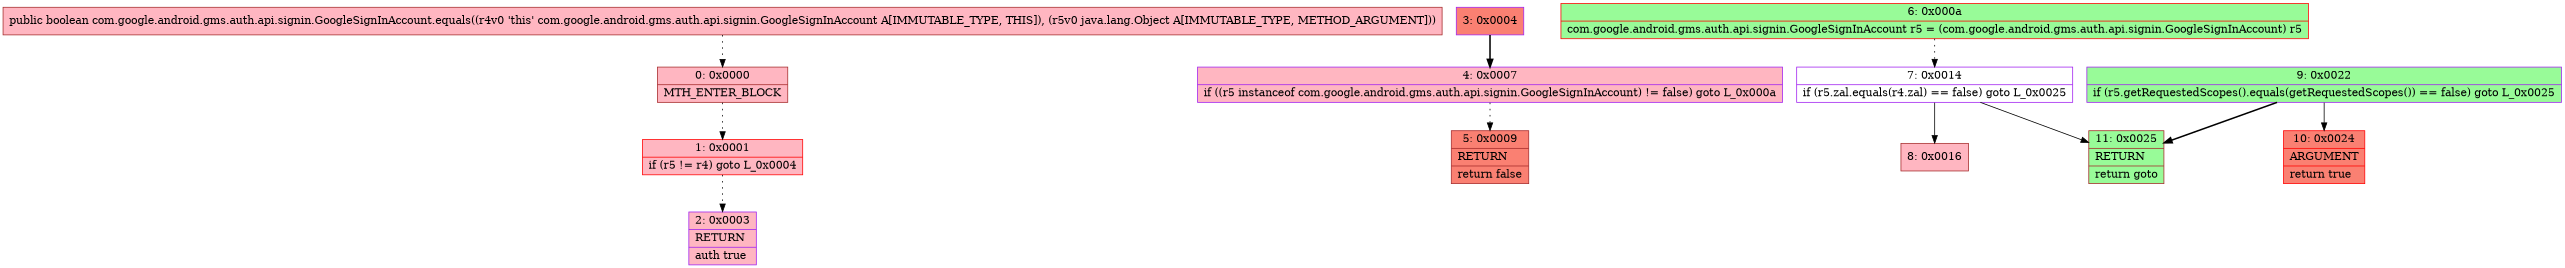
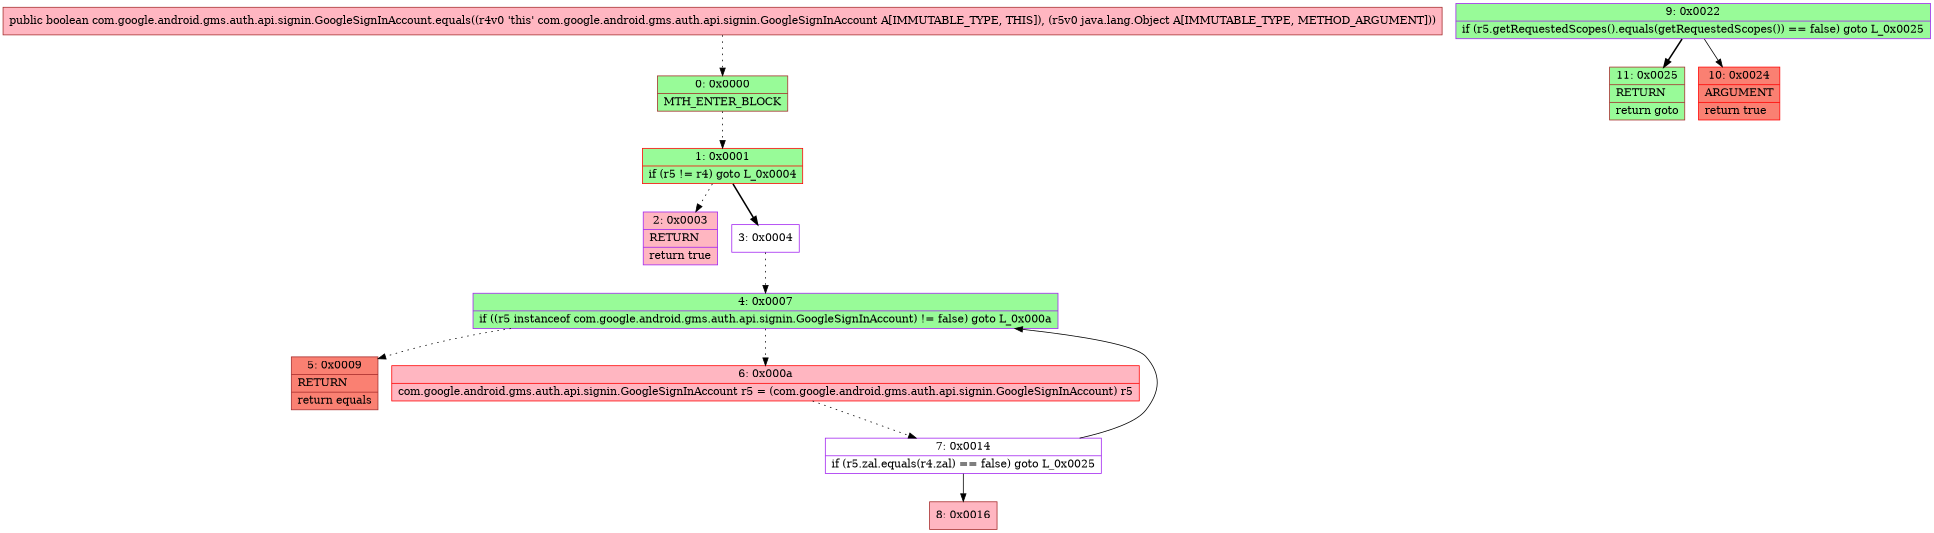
node "3: 0x0004": fillcolor salmon -> white
node "6: 0x000a": fillcolor palegreen -> lightpink
edge "3: 0x0004" -> "4: 0x0007": style bold -> dotted
node "0: 0x0000": fillcolor lightpink -> palegreen
node "4: 0x0007": fillcolor lightpink -> palegreen
edge "7: 0x0014" -> "11: 0x0025": now "7: 0x0014" -> "4: 0x0007"
node "1: 0x0001": fillcolor lightpink -> palegreen
node "5: 0x0009": text "return false" -> "return equals"
edge "1: 0x0001" -> "3: 0x0004": added
node "2: 0x0003": text "auth true" -> "return true"
edge "4: 0x0007" -> "6: 0x000a": added
